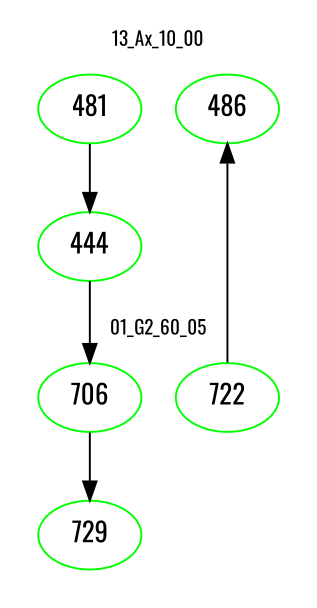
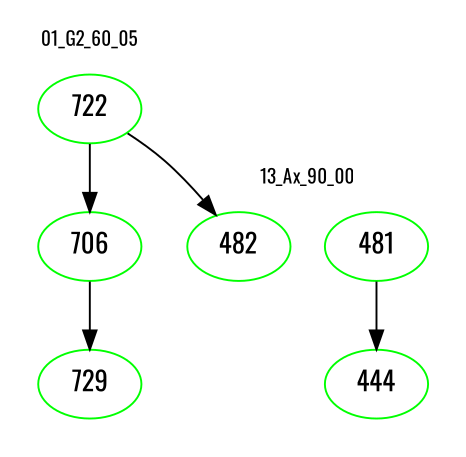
cluster "13_Ax_10_00": label "13_Ax_10_00" -> "13_Ax_90_00"
node "486": label "486" -> "482"
edge "444" -> "706": now "722" -> "706"
